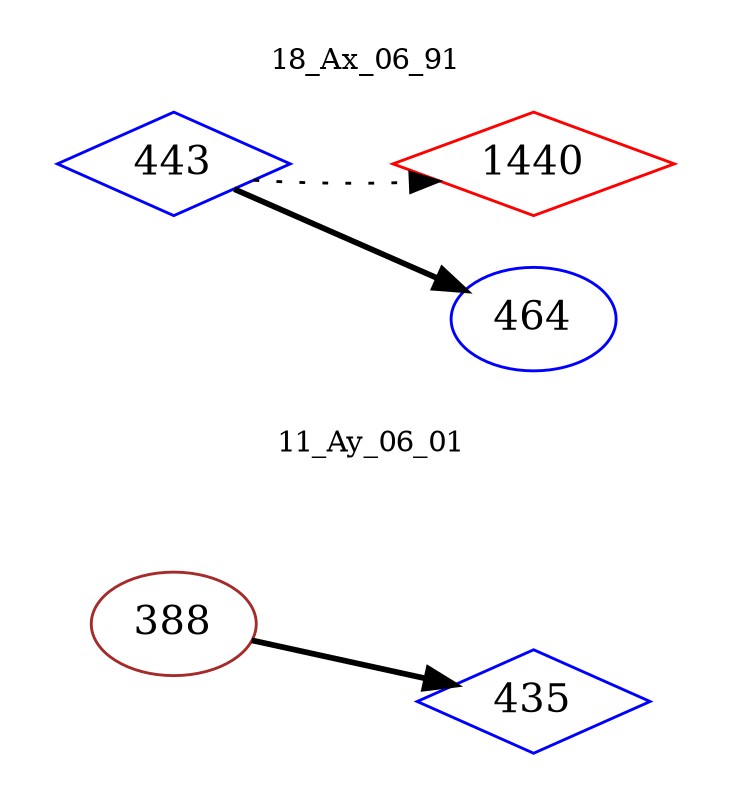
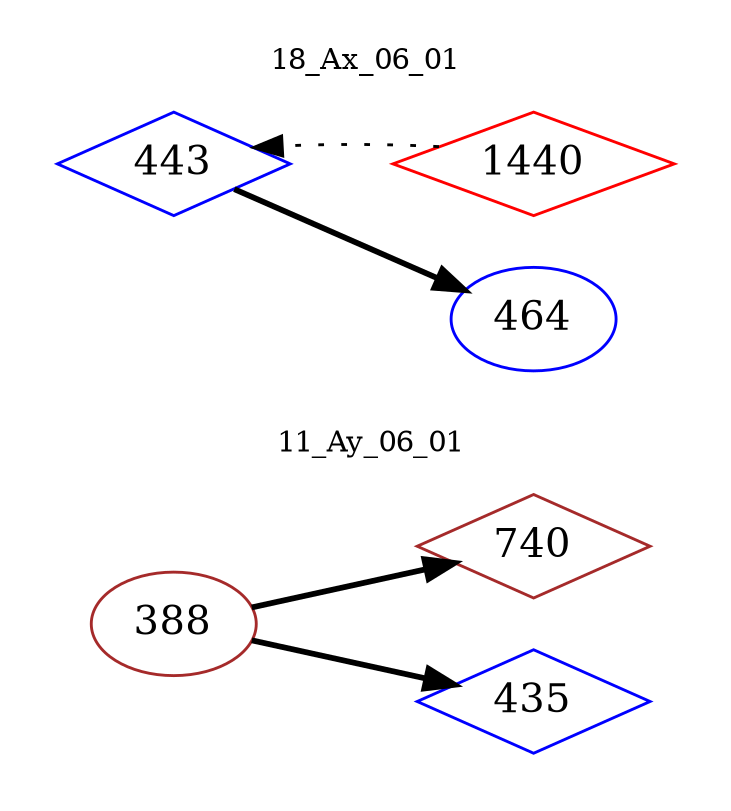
cluster "18_Ax_06_91": label "18_Ax_06_91" -> "18_Ax_06_01"
edge "443" -> "1440": reversed
node "740": added
